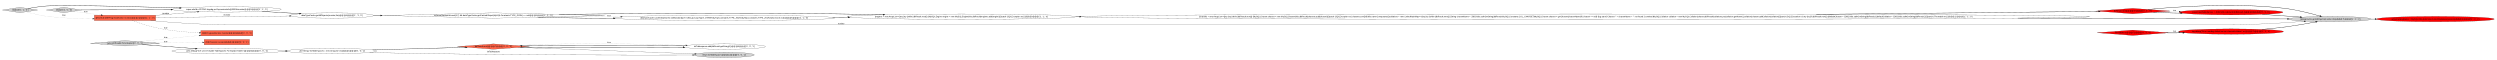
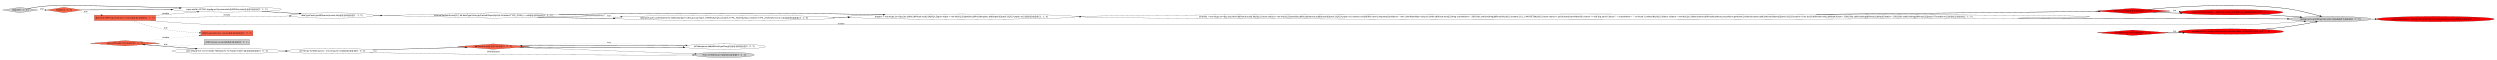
node "initialize['1', '0', '0']": fillcolor lightgray -> tomato
edge "initialize['0', '1', '0']" -> "@NotNull DBRProgressMonitor monitor@@@2@@@['1', '1', '0']": now "initialize['0', '1', '0']" -> "initialize['1', '0', '0']"
edge "getListOfUsableTsForExplain['0', '0', '1']" -> "DBRProgressMonitor monitor@@@2@@@['0', '0', '1']": label "true" -> "monitor"
node "JDBCSession session@@@2@@@['0', '0', '1']": fillcolor tomato -> lightgray
node "getListOfUsableTsForExplain['0', '0', '1']": fillcolor lightgray -> tomato
edge "getListOfUsableTsForExplain['0', '0', '1']" -> "JDBCSession session@@@2@@@['0', '0', '1']": reversed
